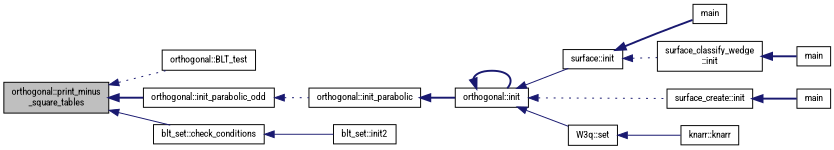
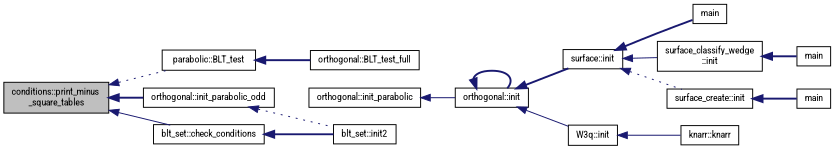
edge "surface_classify_wedge ::init" -> "surface::init": style dotted -> solid
node "orthogonal::BLT_test": label "orthogonal::BLT_test" -> "parabolic::BLT_test"
node "orthogonal::BLT_test_full": added
edge "surface::init" -> "orthogonal::init": style solid -> bold
node "orthogonal::print_minus _square_tables": label "orthogonal::print_minus _square_tables" -> "conditions::print_minus _square_tables"
edge "orthogonal::init_parabolic" -> "orthogonal::init_parabolic_odd": now "blt_set::init2" -> "orthogonal::init_parabolic_odd"
edge "orthogonal::init" -> "orthogonal::init_parabolic": style bold -> solid
edge "surface_create::init" -> "orthogonal::init": now "surface_create::init" -> "surface::init"
edge "blt_set::init2" -> "blt_set::check_conditions": style solid -> bold
node "W3q::set": label "W3q::set" -> "W3q::init"
